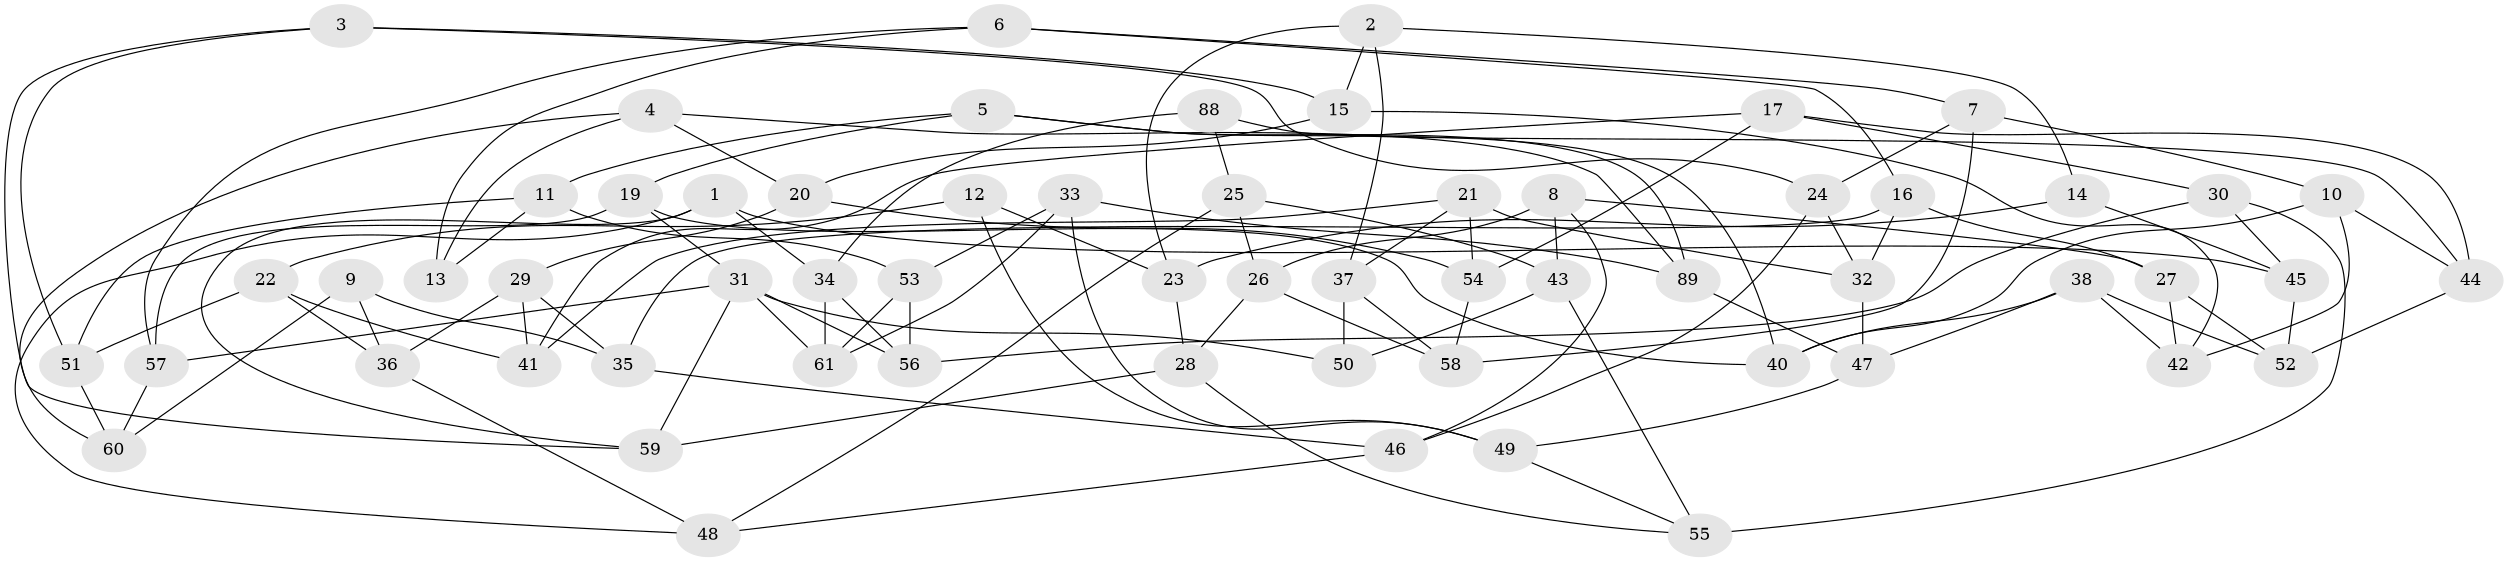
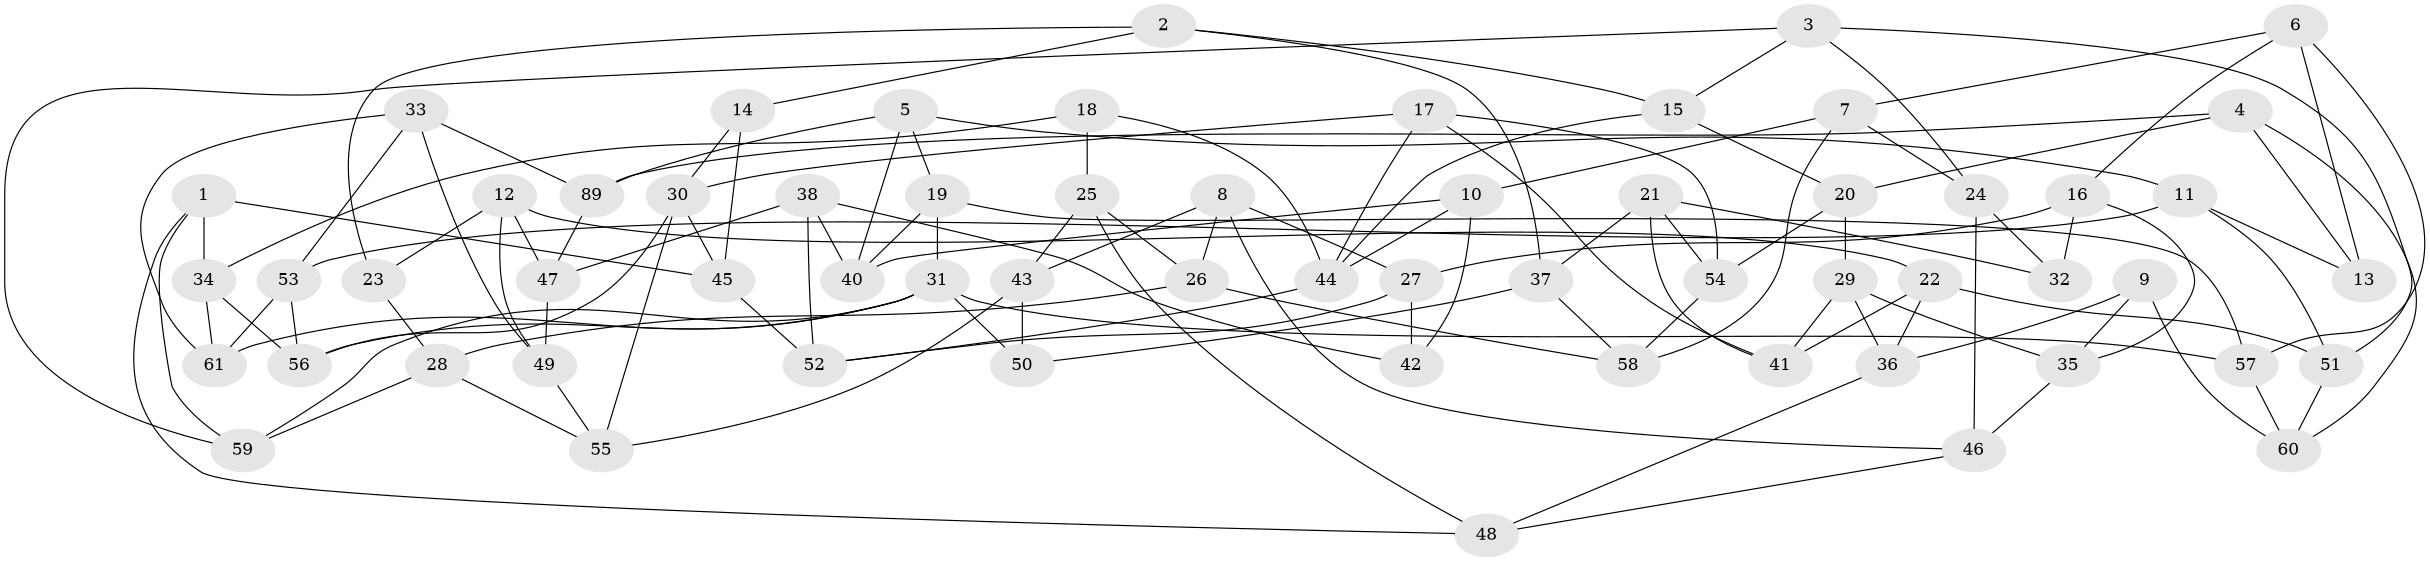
node "88": label "88" -> "18"
edge "15" -- "42": now "15" -- "44"
edge "14" -- "23": now "14" -- "30"
edge "32" -- "47": now "12" -- "47"
